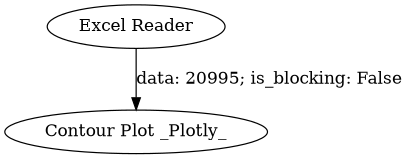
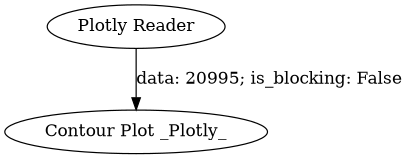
node "Excel Reader": label "Excel Reader" -> "Plotly Reader"
